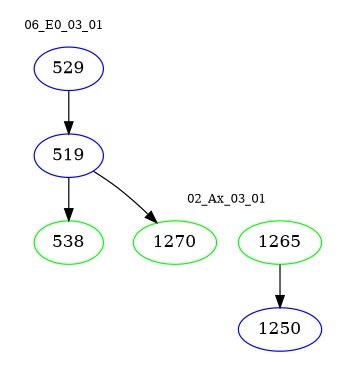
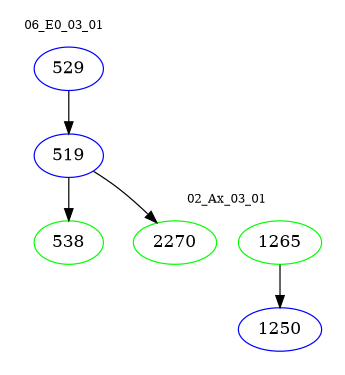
node "1270": label "1270" -> "2270"
